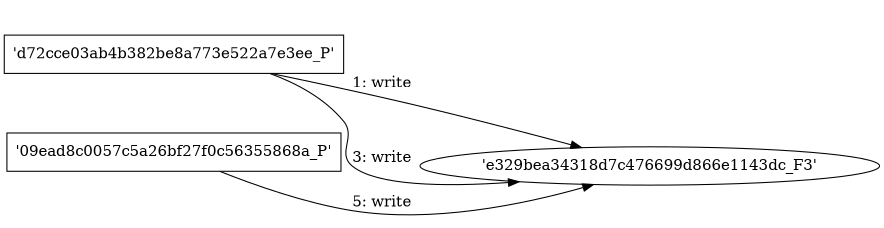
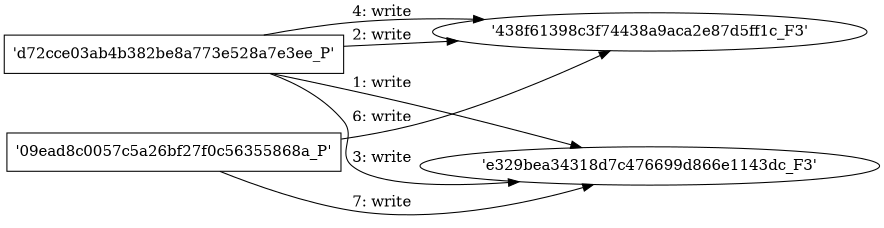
node "'438f61398c3f74438a9aca2e87d5ff1c_F3'": added
node "'d72cce03ab4b382be8a773e522a7e3ee_P'": label "'d72cce03ab4b382be8a773e522a7e3ee_P'" -> "'d72cce03ab4b382be8a773e528a7e3ee_P'"
edge "'09ead8c0057c5a26bf27f0c56355868a_P'" -> "'e329bea34318d7c476699d866e1143dc_F3'": label "5: write" -> "7: write"
